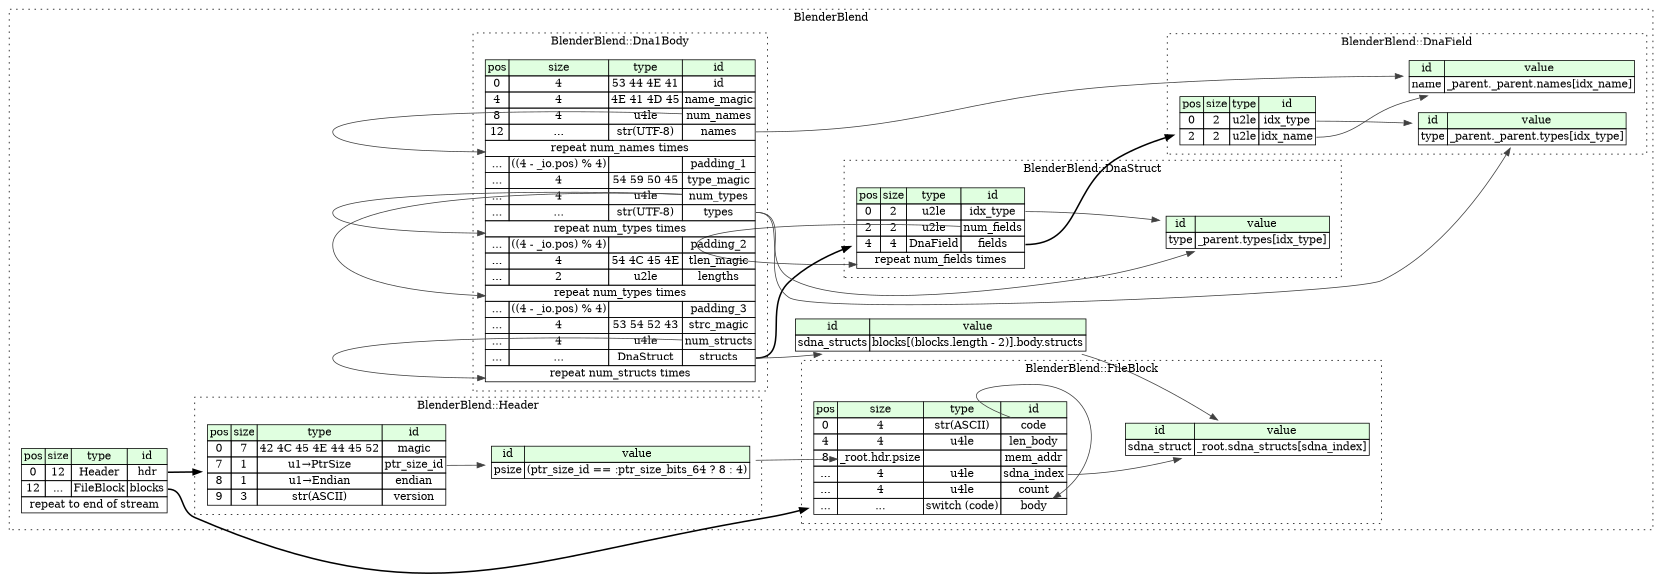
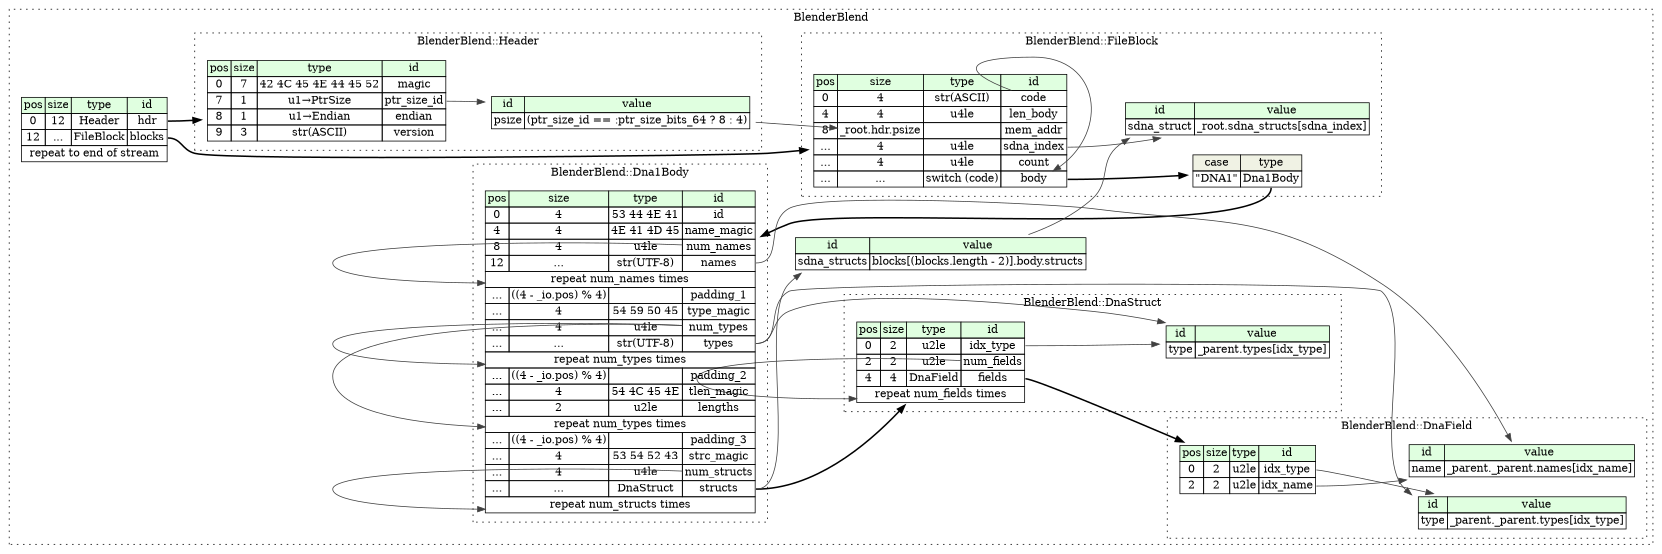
node "case": added
